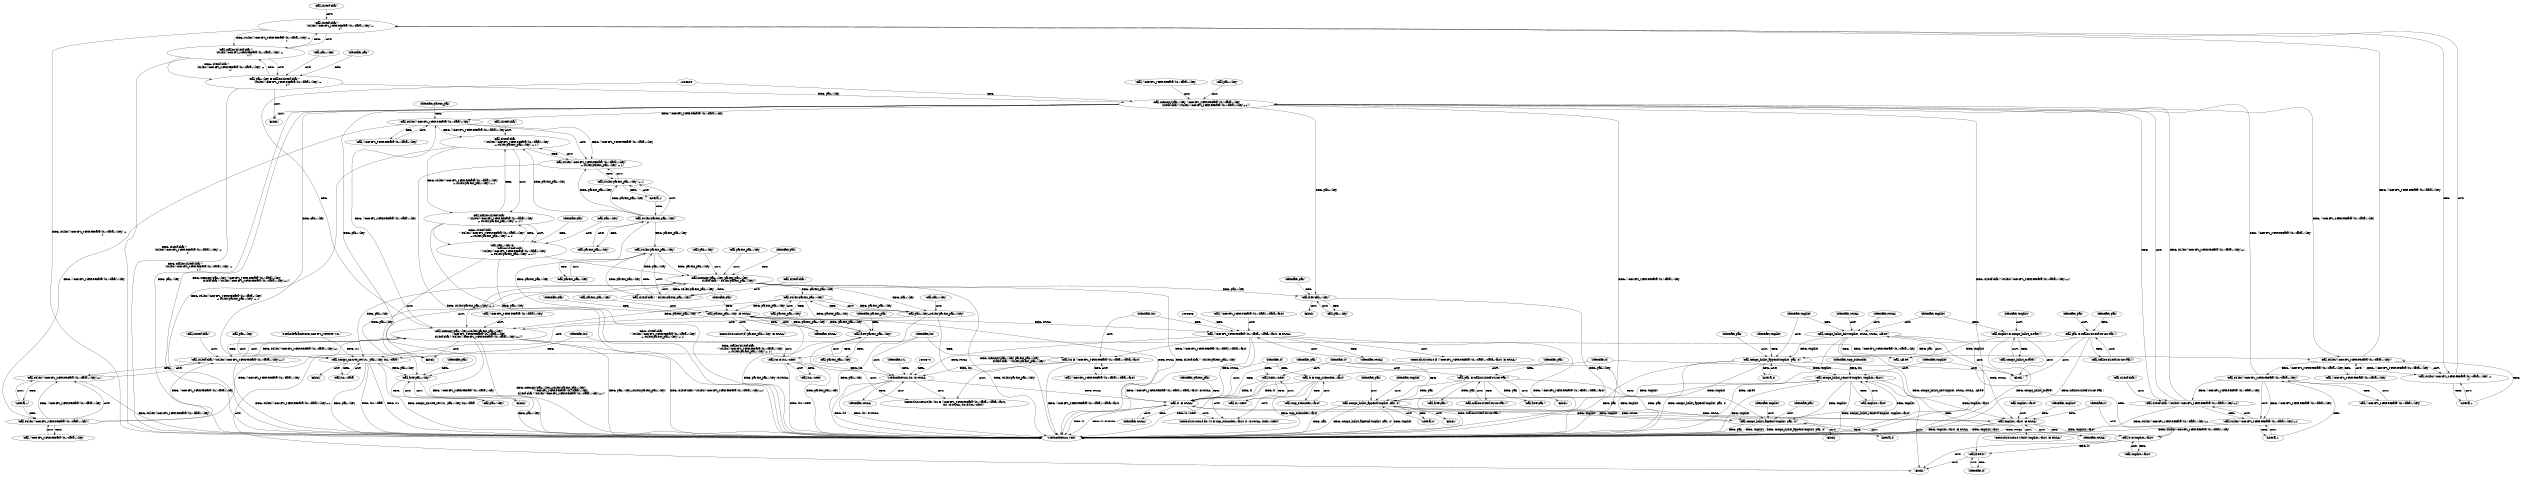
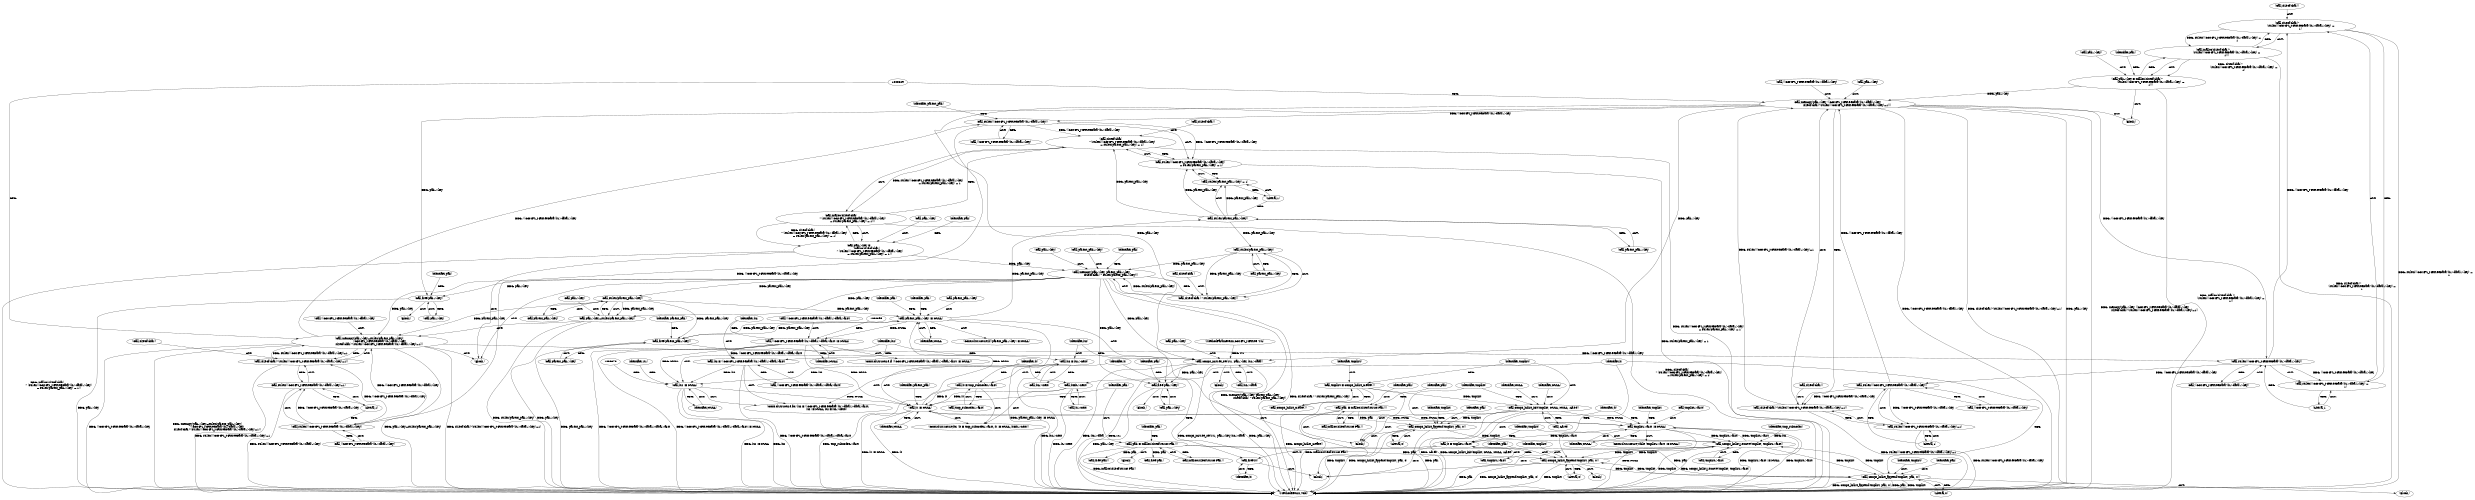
edge "(Call,tmplist = comps_hslist_create())" -> "(Call,&free)": now "(Call,tmplist = comps_hslist_create())" -> "(Call,comps_hslist_init(tmplist, NULL, NULL, &free))"
node "(MethodReturn,it2 != NULL)": label "(MethodReturn,it2 != NULL)" -> "(Call,it2 != NULL)"
edge "(Call,tmplist->first != NULL)" -> "(Call,comps_hslist_remove(tmplist, tmplist->first))": added, label "DDG: tmplist->first"
edge "(Call,it = tmplist->first)" -> "(Call,free(it))": label "DDG: it" -> "AST: it"
